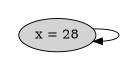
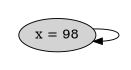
node "x = 28": label "x = 28" -> "x = 98"
